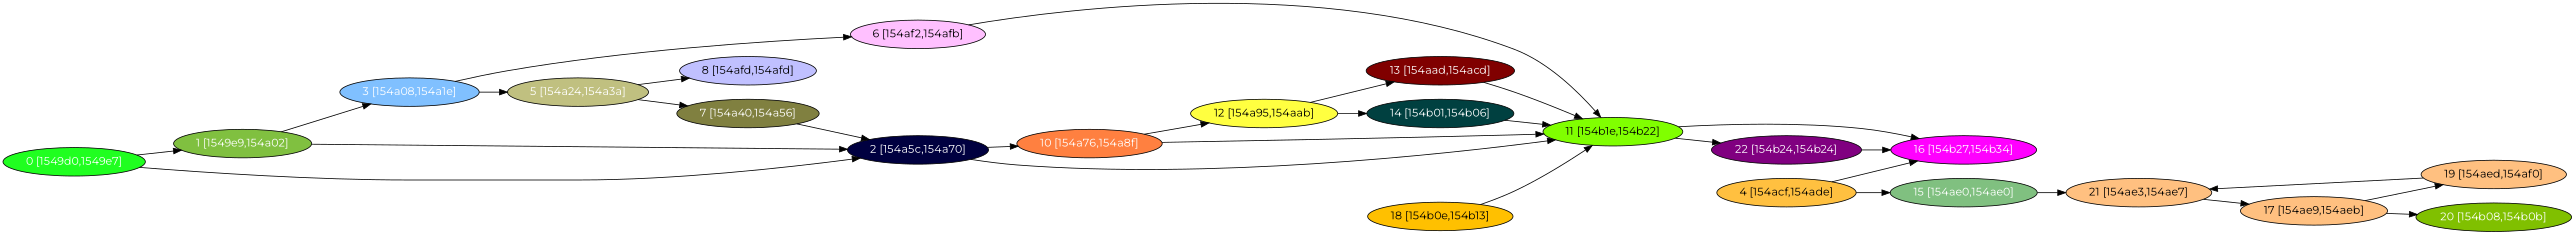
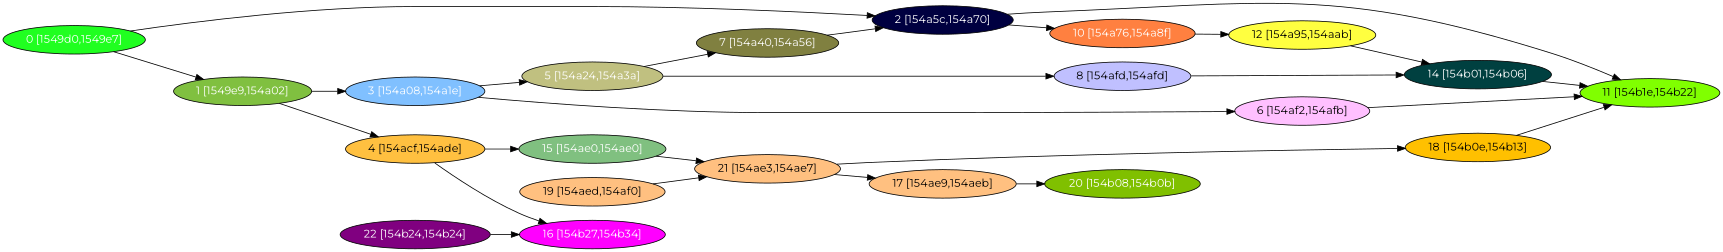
node "13 [154aad,154acd]": removed
edge "8 [154afd,154afd]" -> "14 [154b01,154b06]": added
edge "11 [154b1e,154b22]" -> "16 [154b27,154b34]": removed
edge "10 [154a76,154a8f]" -> "11 [154b1e,154b22]": removed
edge "11 [154b1e,154b22]" -> "22 [154b24,154b24]": removed
edge "1 [1549e9,154a02]" -> "2 [154a5c,154a70]": now "1 [1549e9,154a02]" -> "4 [154acf,154ade]"
edge "21 [154ae3,154ae7]" -> "18 [154b0e,154b13]": added
edge "17 [154ae9,154aeb]" -> "19 [154aed,154af0]": removed
